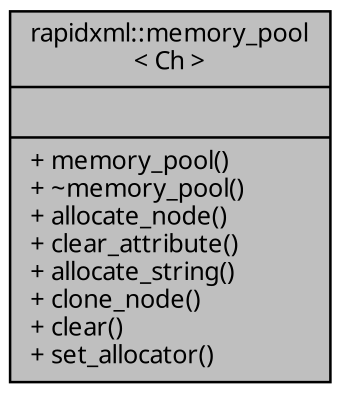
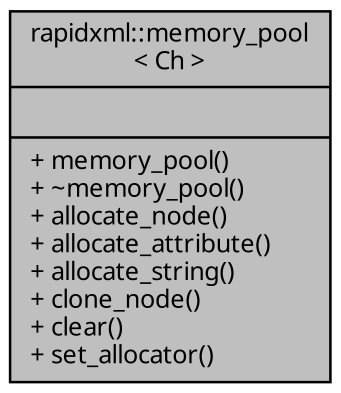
node "rapidxml::memory_pool": text "+ clear_attribute()" -> "+ allocate_attribute()"
